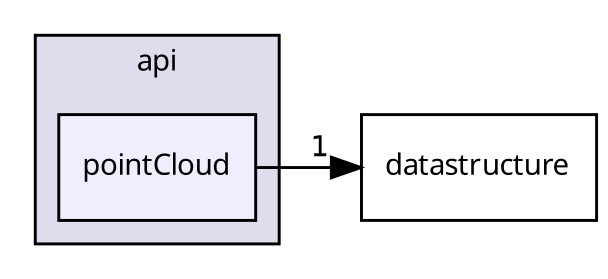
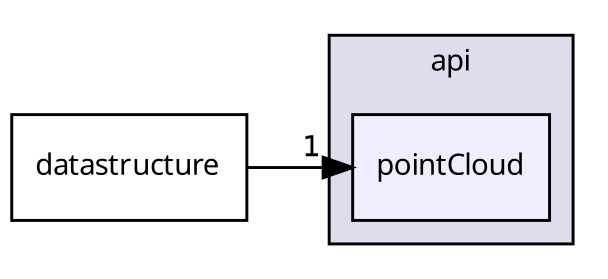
edge "pointCloud" -> "datastructure": reversed
